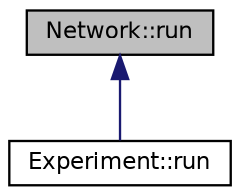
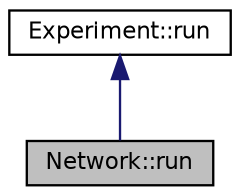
edge "Experiment::run" -> "Network::run": reversed
